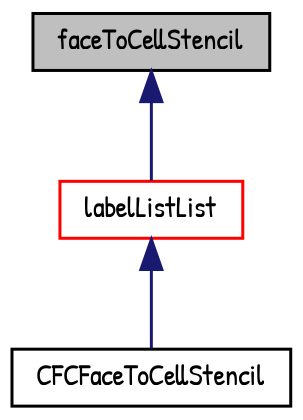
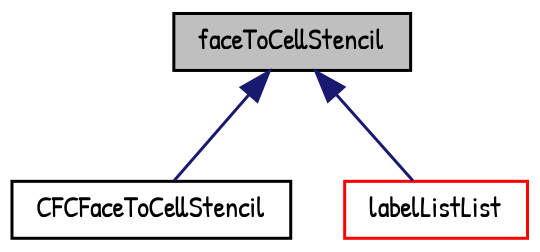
edge "CFCFaceToCellStencil" -> "labelListList": now "CFCFaceToCellStencil" -> "faceToCellStencil"
